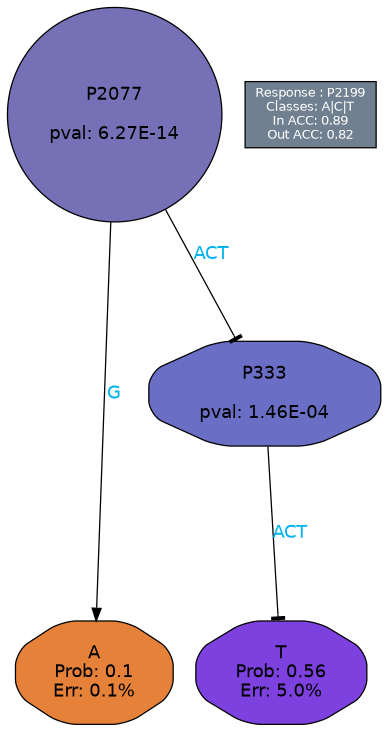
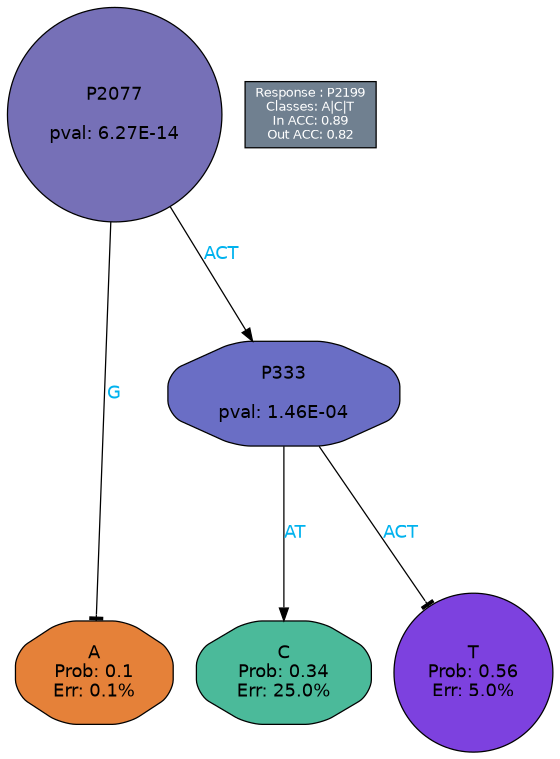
edge "P2077 pval: 6.27E-14" -> "P333 pval: 1.46E-04": arrowhead tee -> normal
edge "P2077 pval: 6.27E-14" -> "A Prob: 0.1 Err: 0.1%": arrowhead normal -> tee
node "T Prob: 0.56 Err: 5.0%": shape octagon -> circle
node "C Prob: 0.34 Err: 25.0%": added
